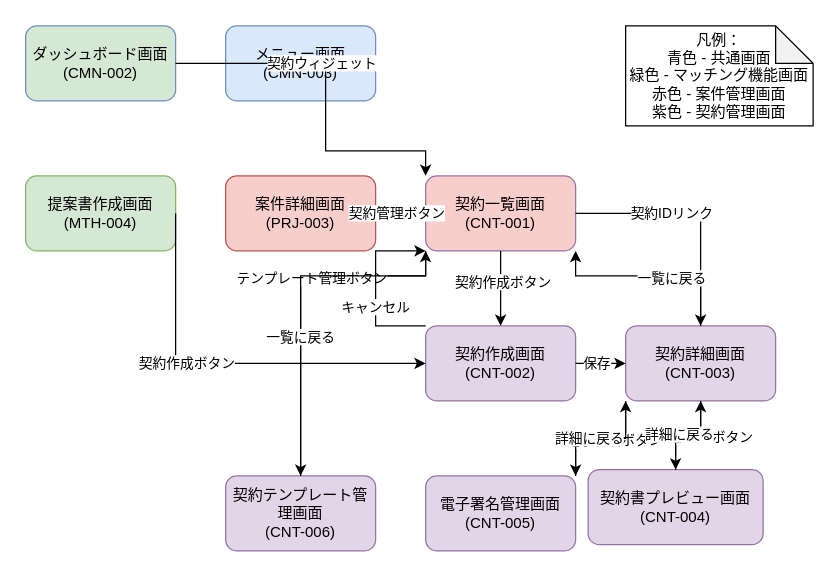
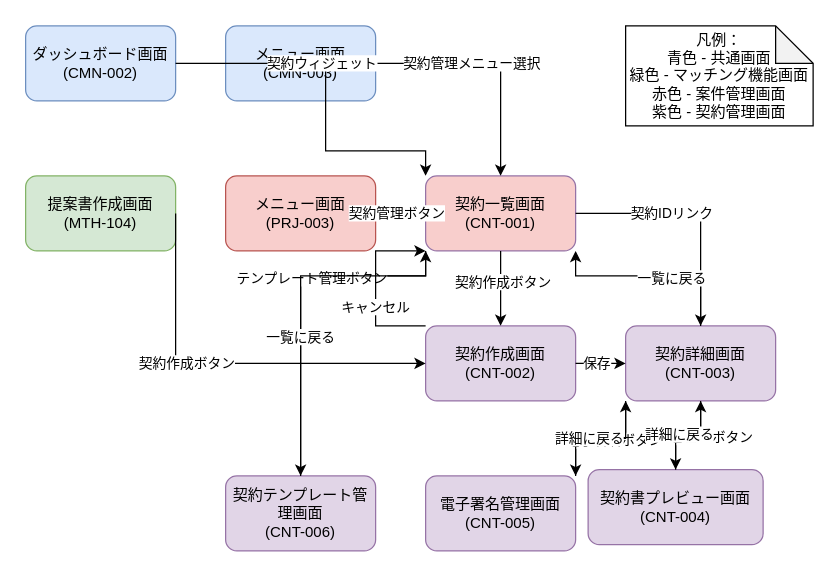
node "ダッシュボード画面 (CMN-002)": fillcolor #d5e8d4 -> #dae8fc
edge "メニュー画面 (CMN-003)" -> "契約一覧画面 (CNT-001)": added, label "契約管理メニュー選択"
node "提案書作成画面 (MTH-004)": label "提案書作成画面 (MTH-004)" -> "提案書作成画面 (MTH-104)"
node "案件詳細画面 (PRJ-003)": label "案件詳細画面 (PRJ-003)" -> "メニュー画面 (PRJ-003)"
